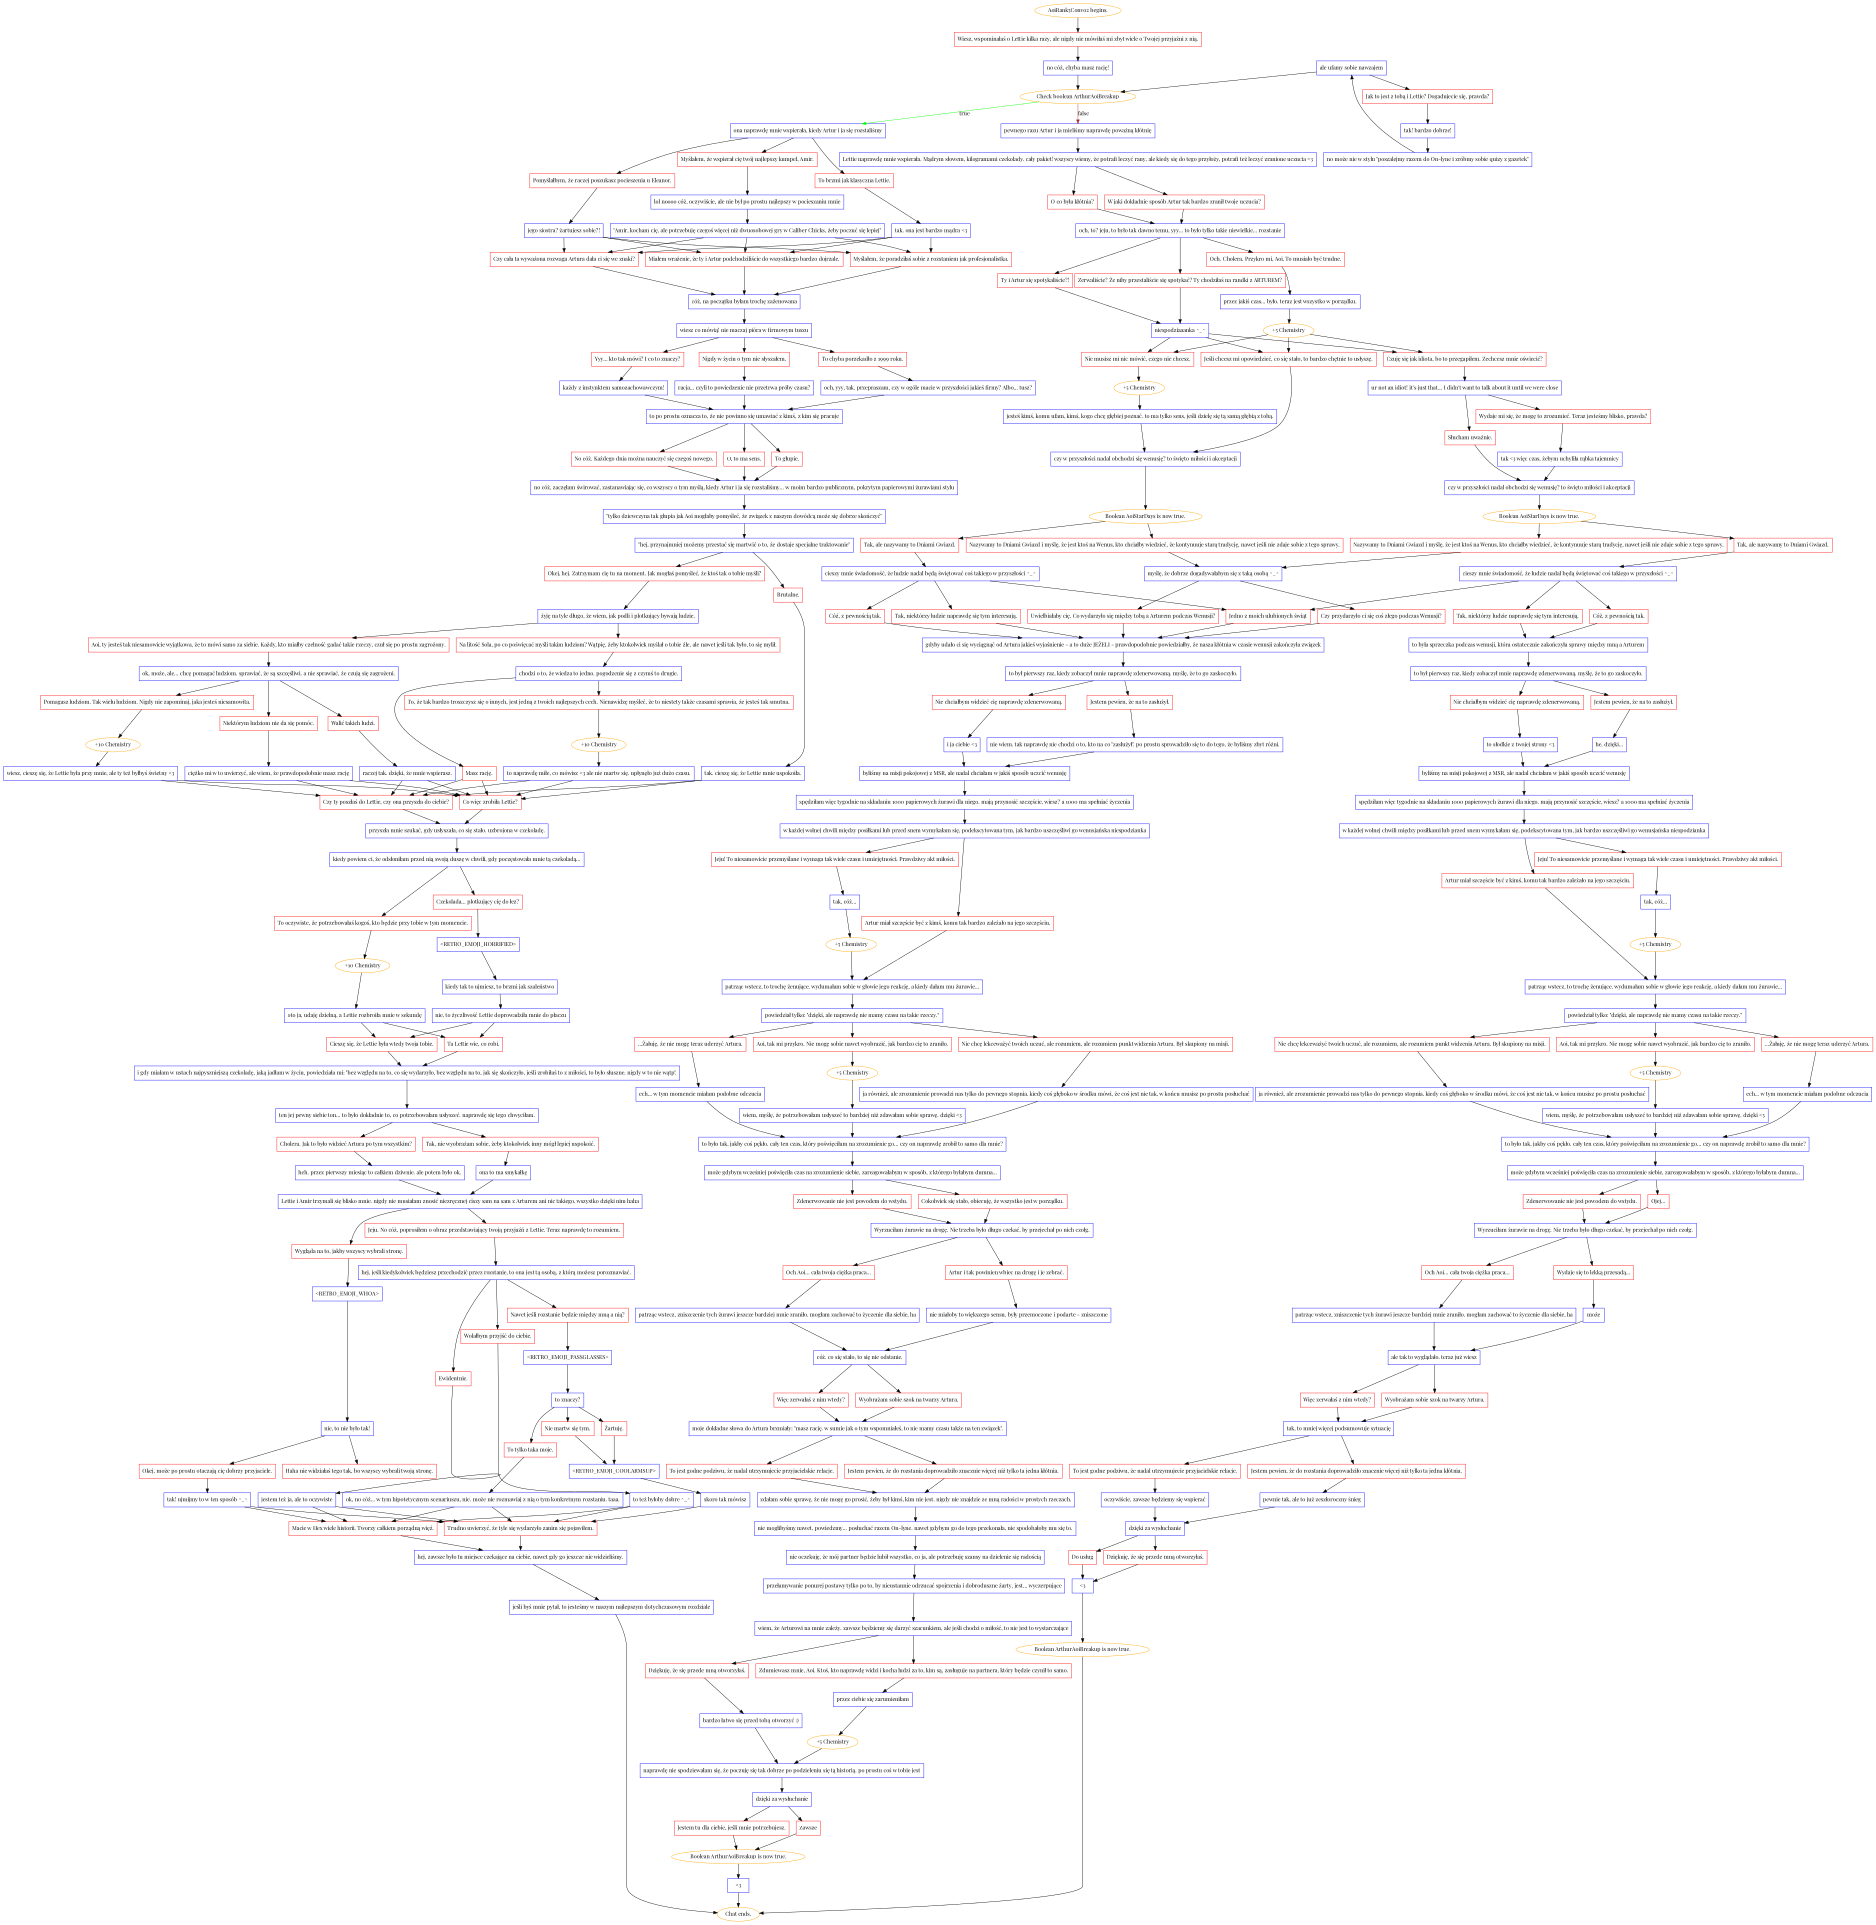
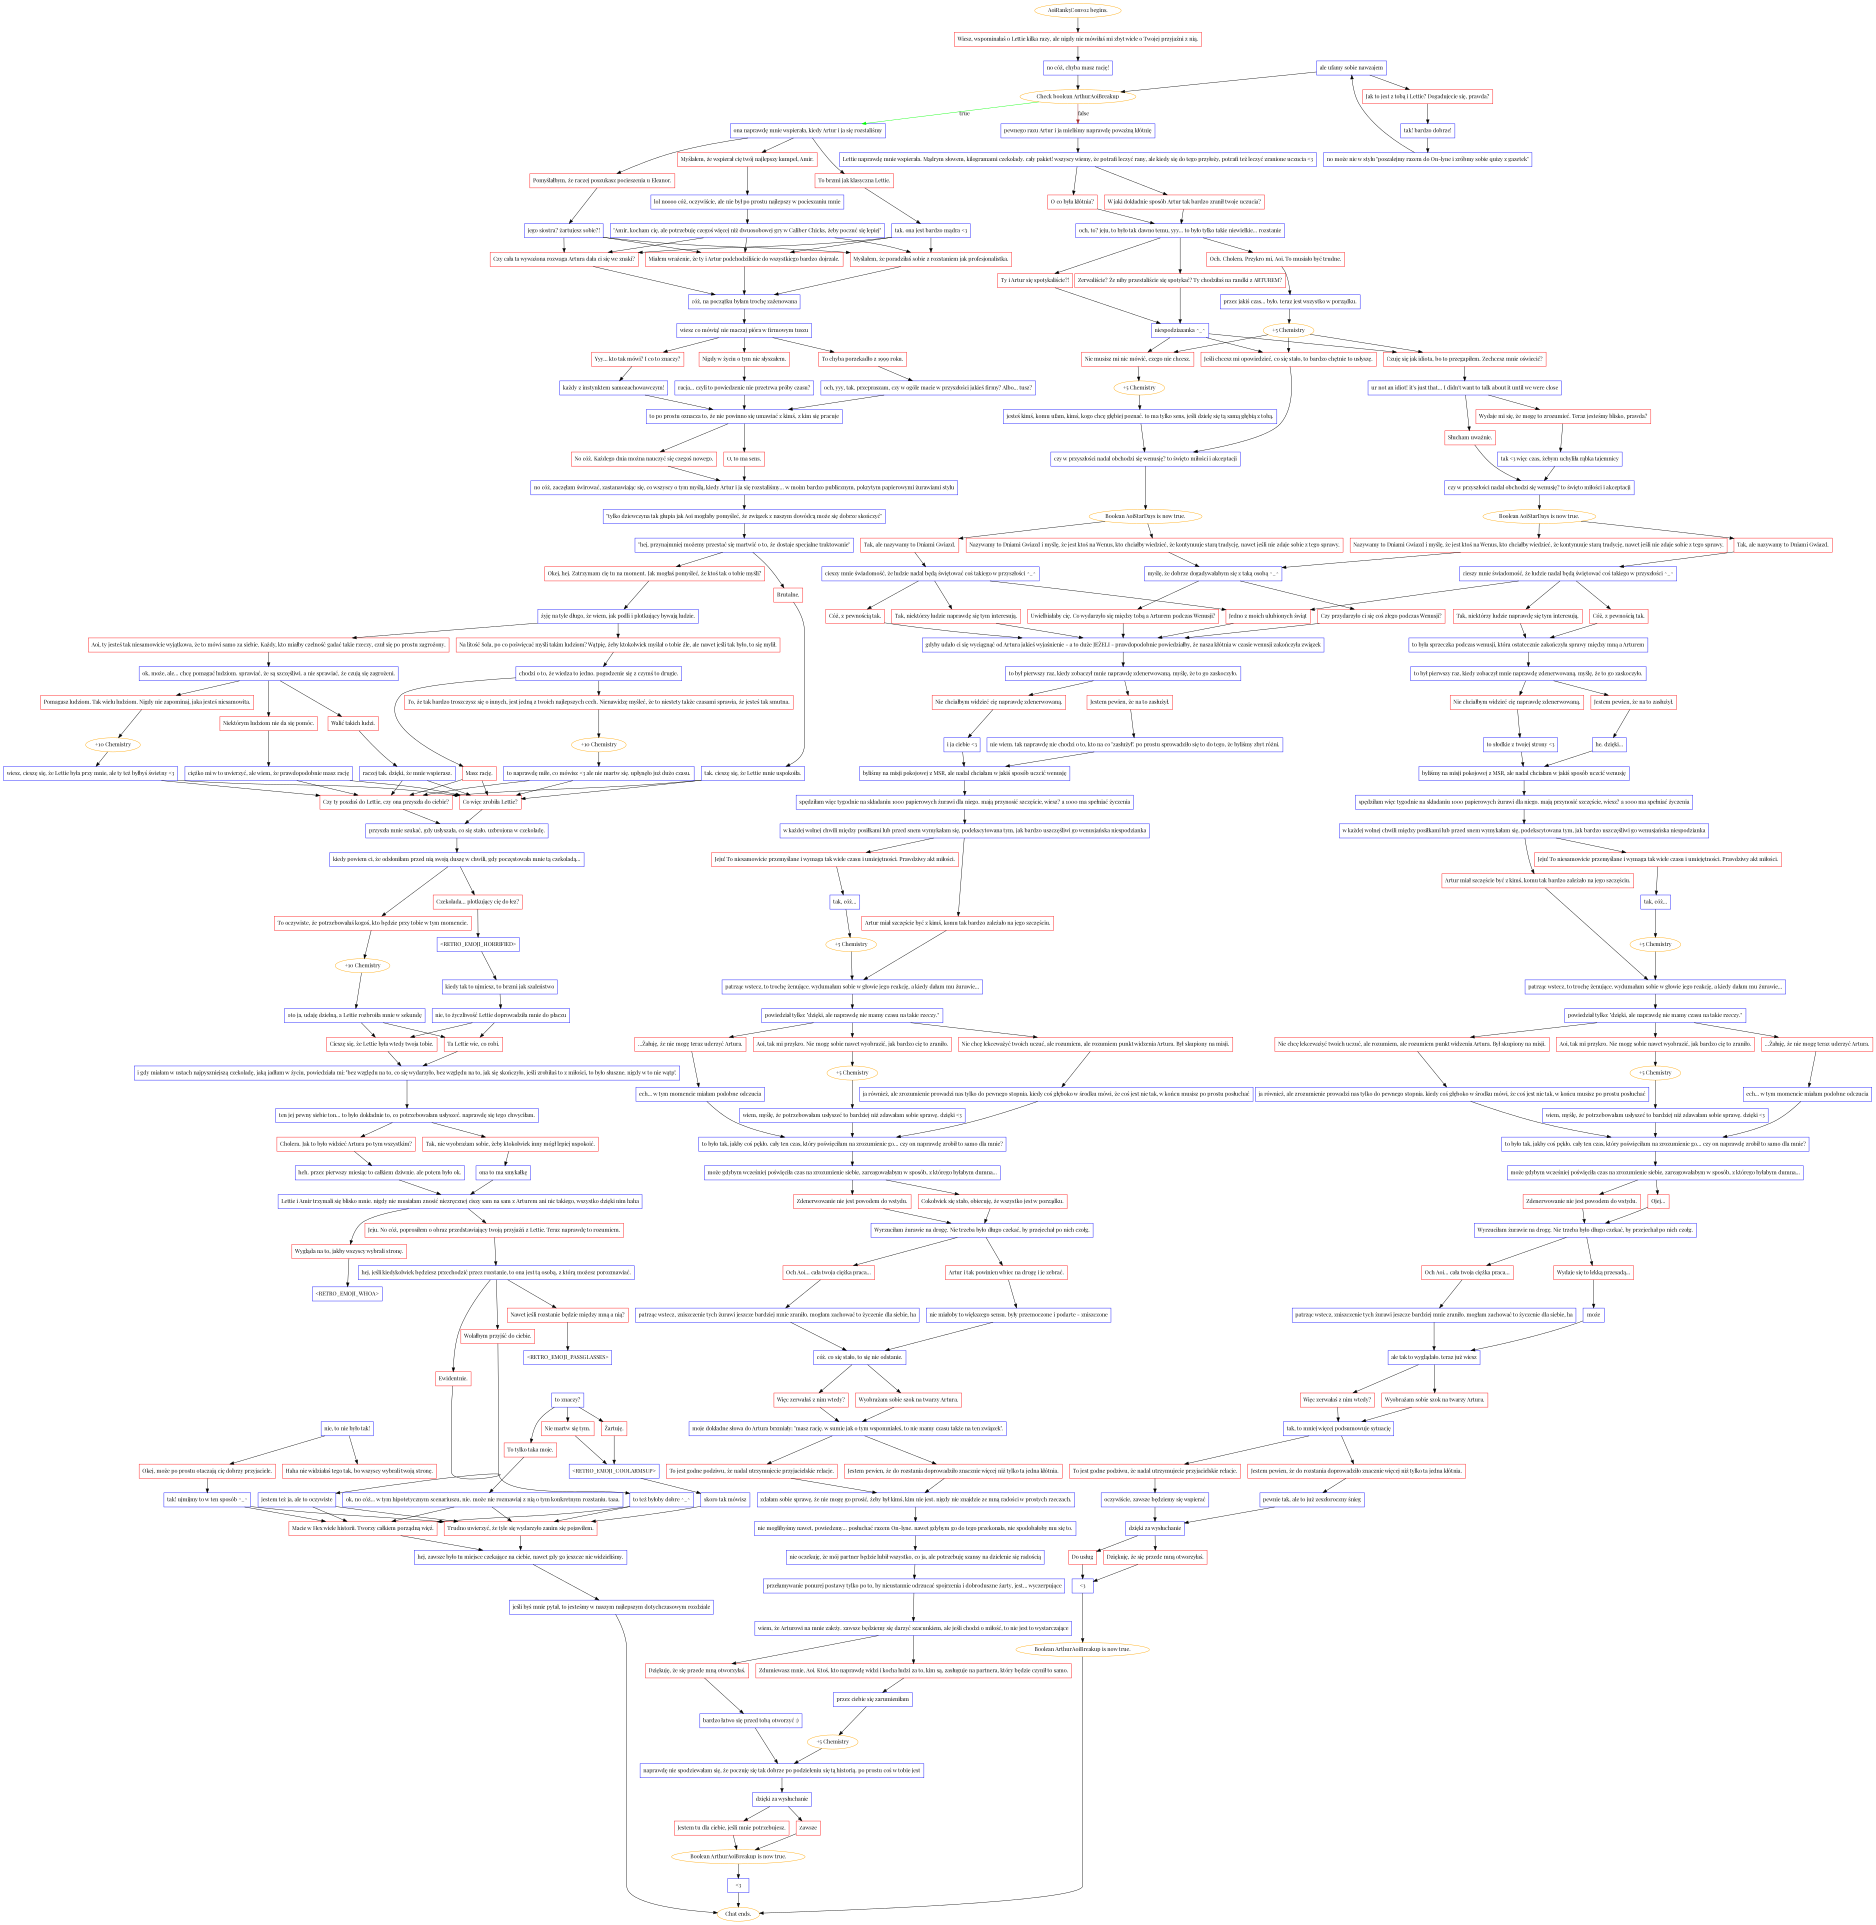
node "To głupie.": removed
edge "<RETRO_EMOJI_WHOA>" -> "nie, to nie było tak!": removed
edge "<RETRO_EMOJI_PASSGLASSES>" -> "to znaczy?": removed
